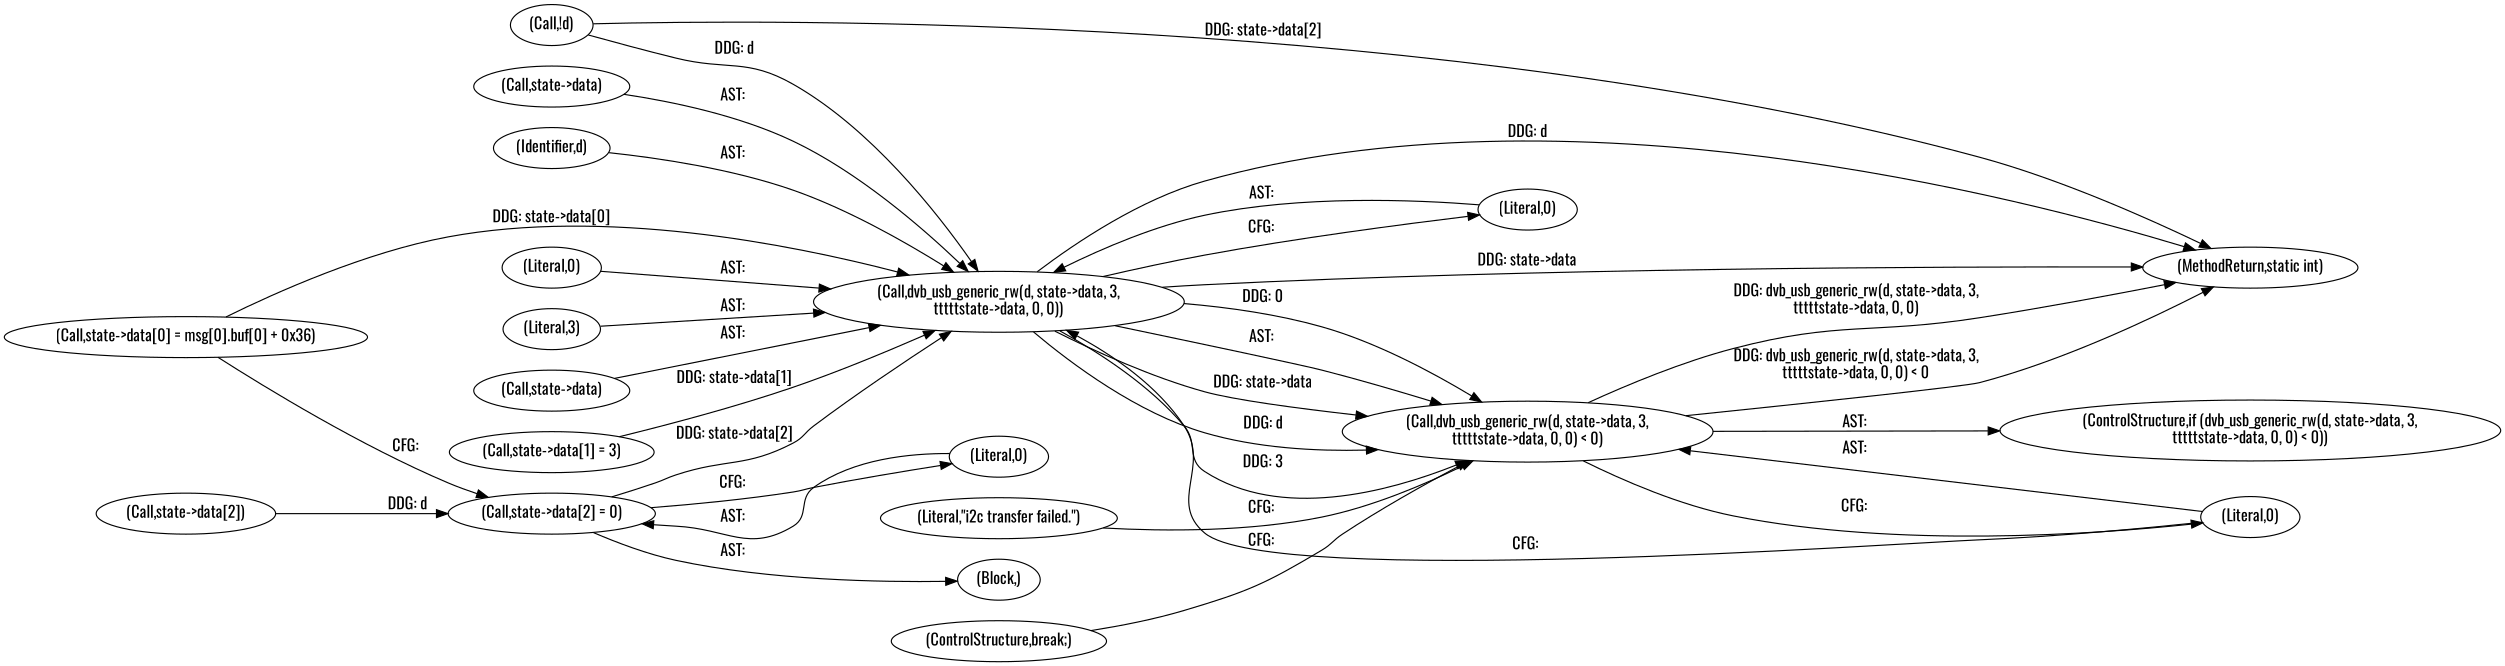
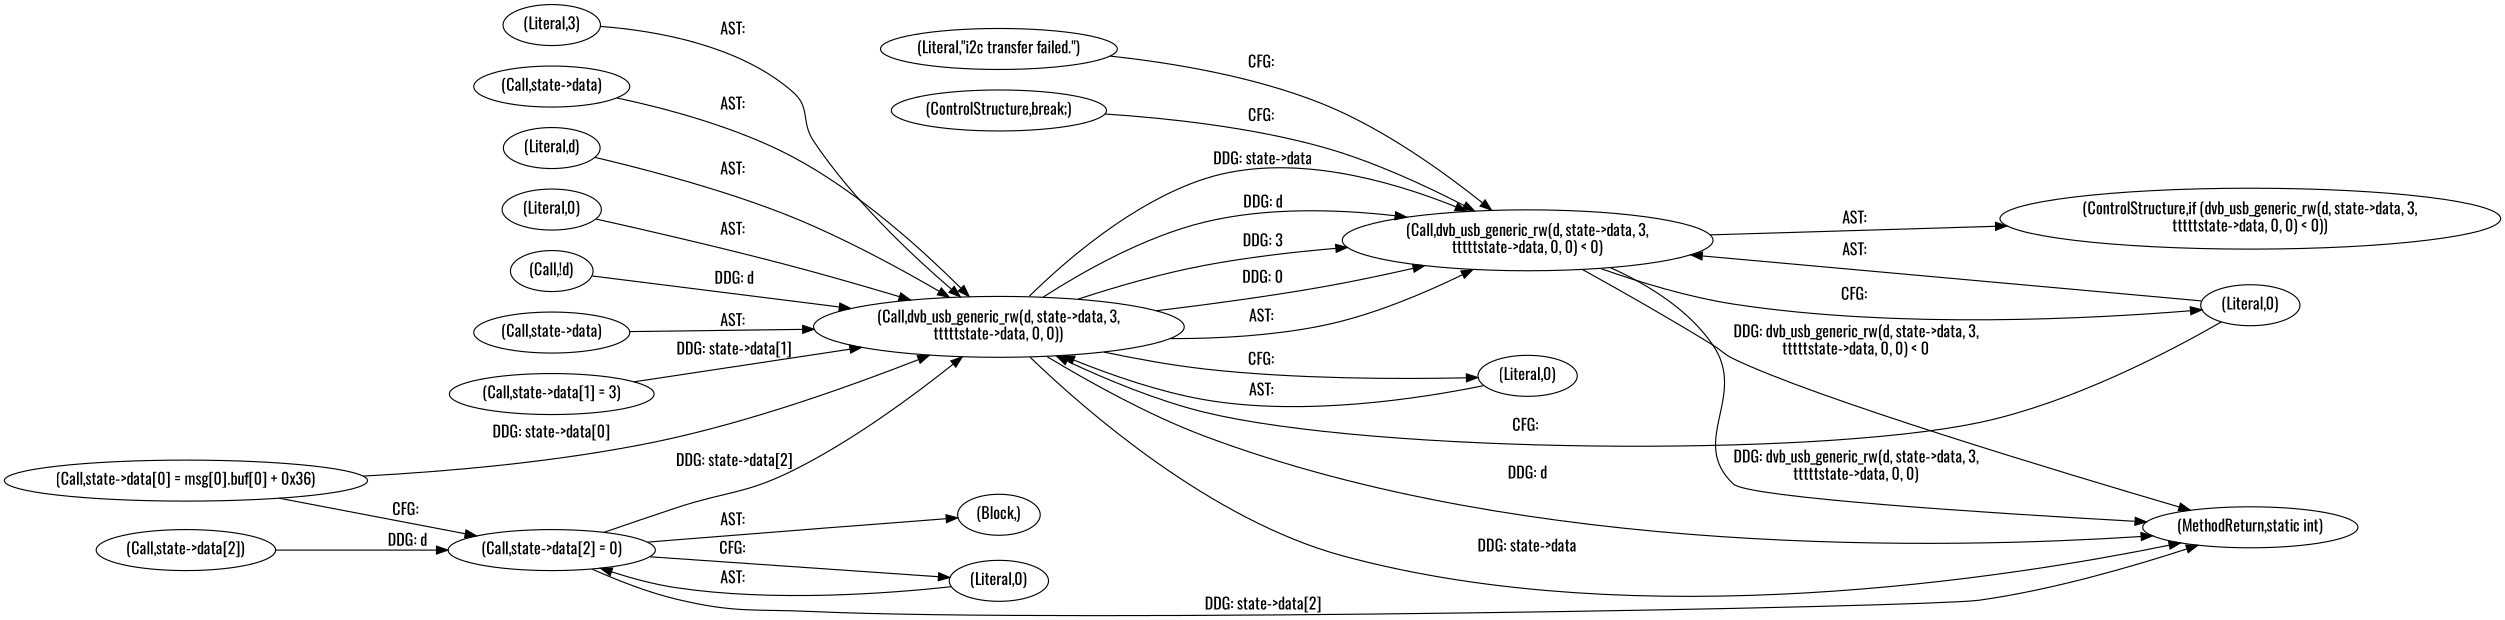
edge "(Call,!d)" -> "(MethodReturn,static int)": now "(Call,state->data[2] = 0)" -> "(MethodReturn,static int)"
node "(Identifier,d)": label "(Identifier,d)" -> "(Literal,d)"
